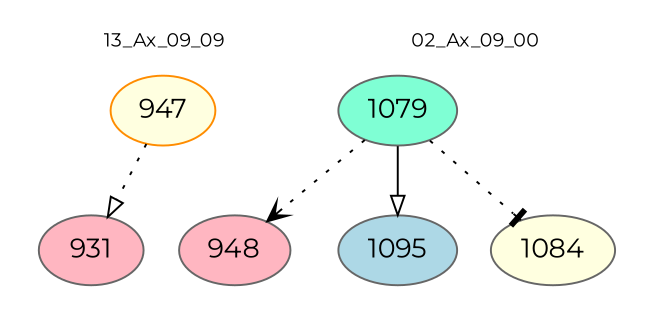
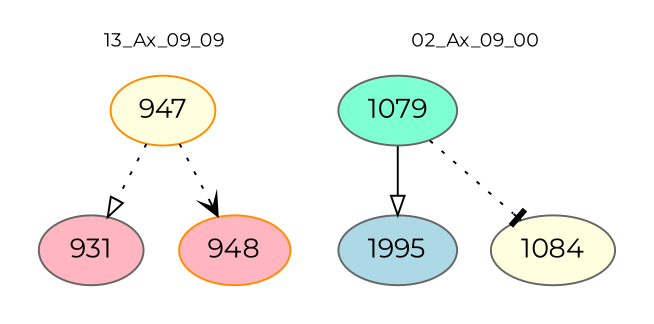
edge "1079" -> "948": now "947" -> "948"
node "948": color gray40 -> darkorange
node "1095": label "1095" -> "1995"
